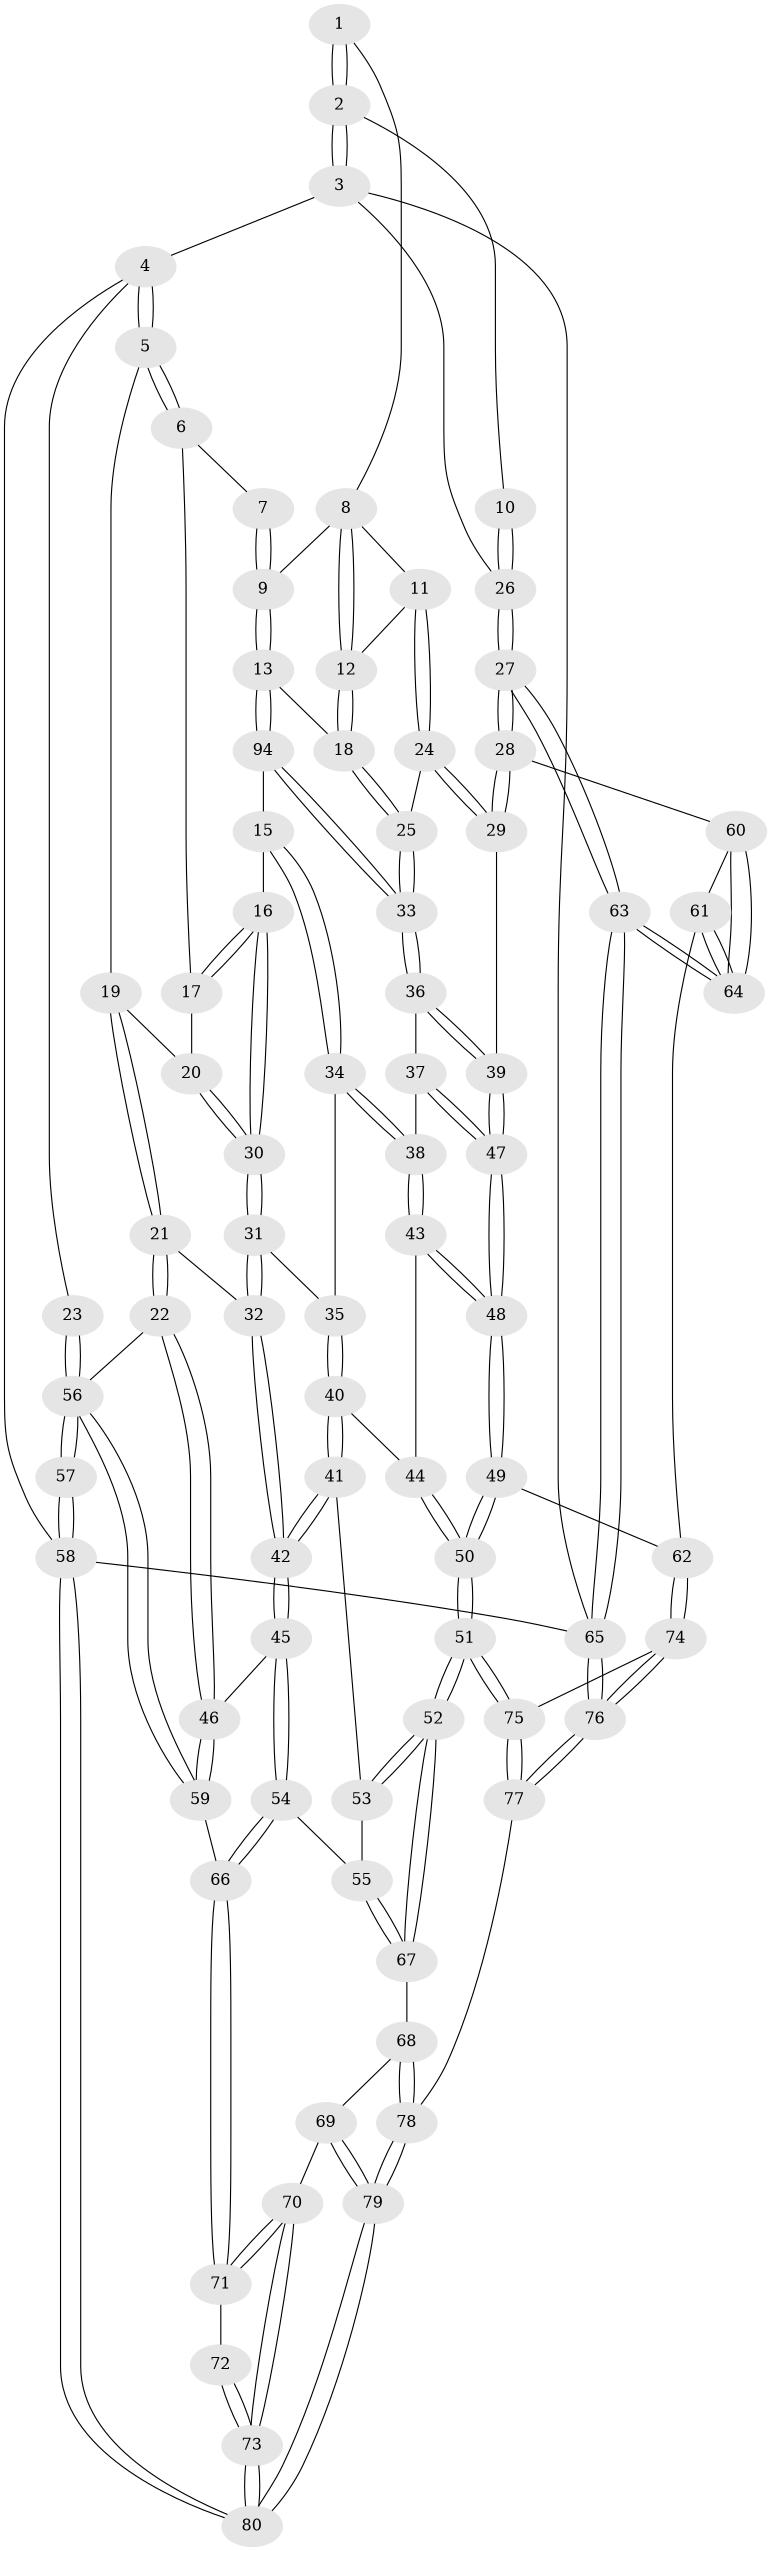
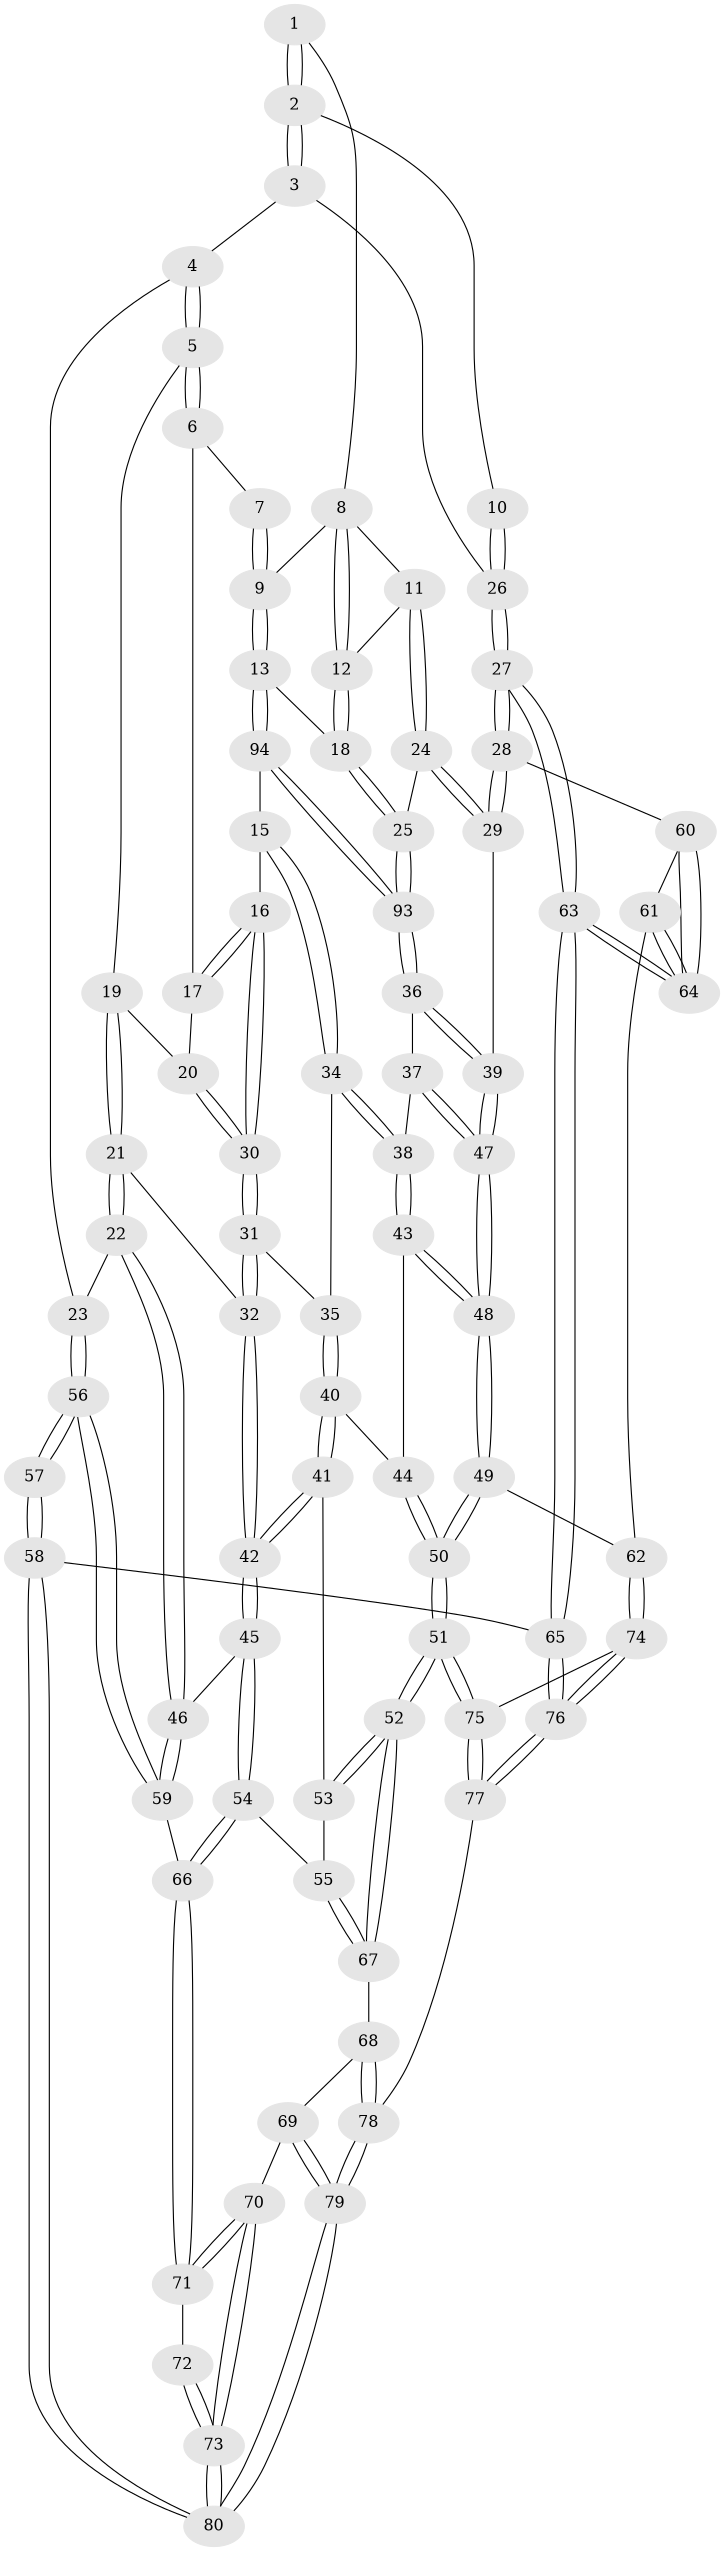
edge "3" -- "65": removed
edge "4" -- "58": removed
node "33": label "33" -> "93"
edge "22" -- "56": now "22" -- "23"
